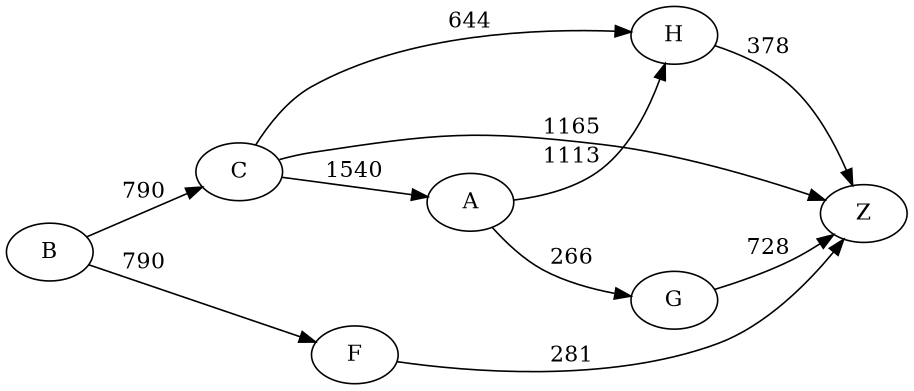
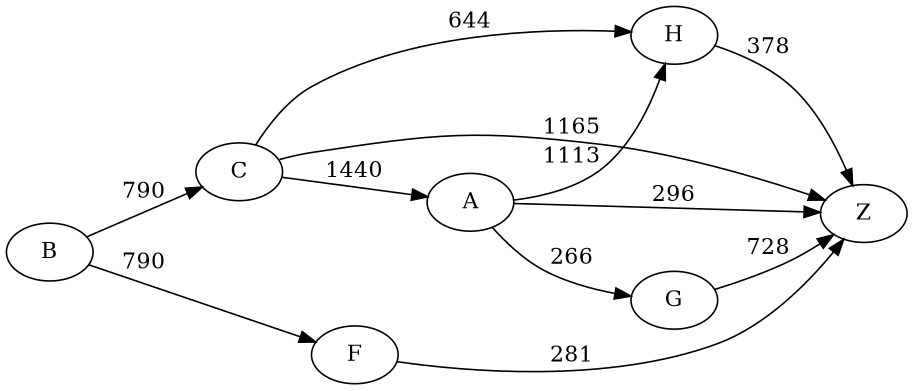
edge "C" -> "A": label "1540" -> "1440"
edge "A" -> "Z": added, label "296"
